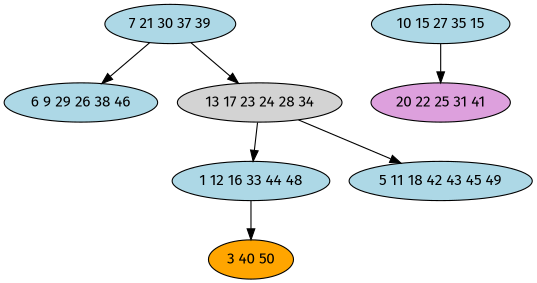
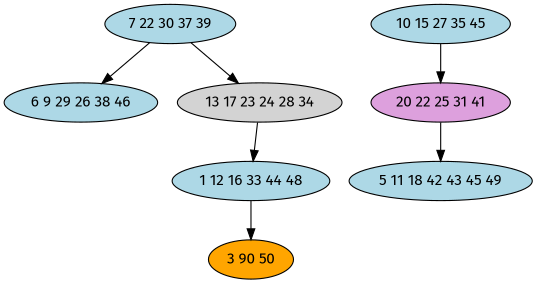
node "7 21 30 37 39": label "7 21 30 37 39" -> "7 22 30 37 39"
node "10 15 27 35 15": label "10 15 27 35 15" -> "10 15 27 35 45"
edge "13 17 23 24 28 34" -> "5 11 18 42 43 45 49": now "20 22 25 31 41" -> "5 11 18 42 43 45 49"
node "3 40 50": label "3 40 50" -> "3 90 50"
